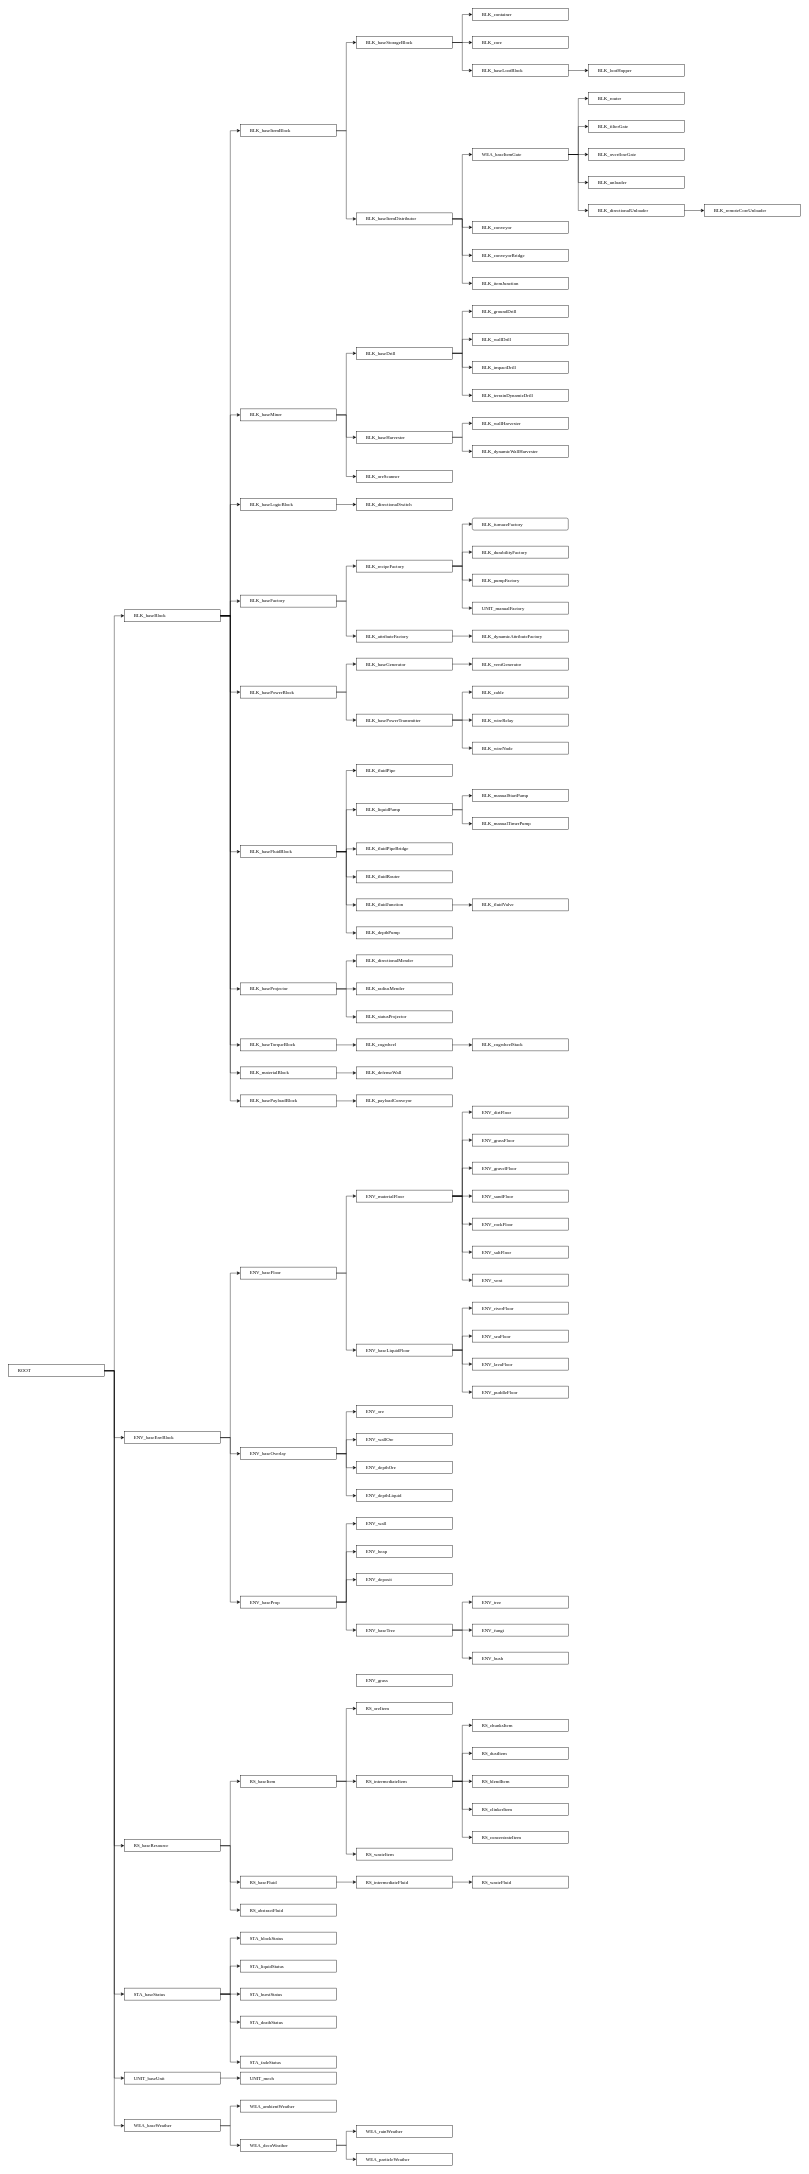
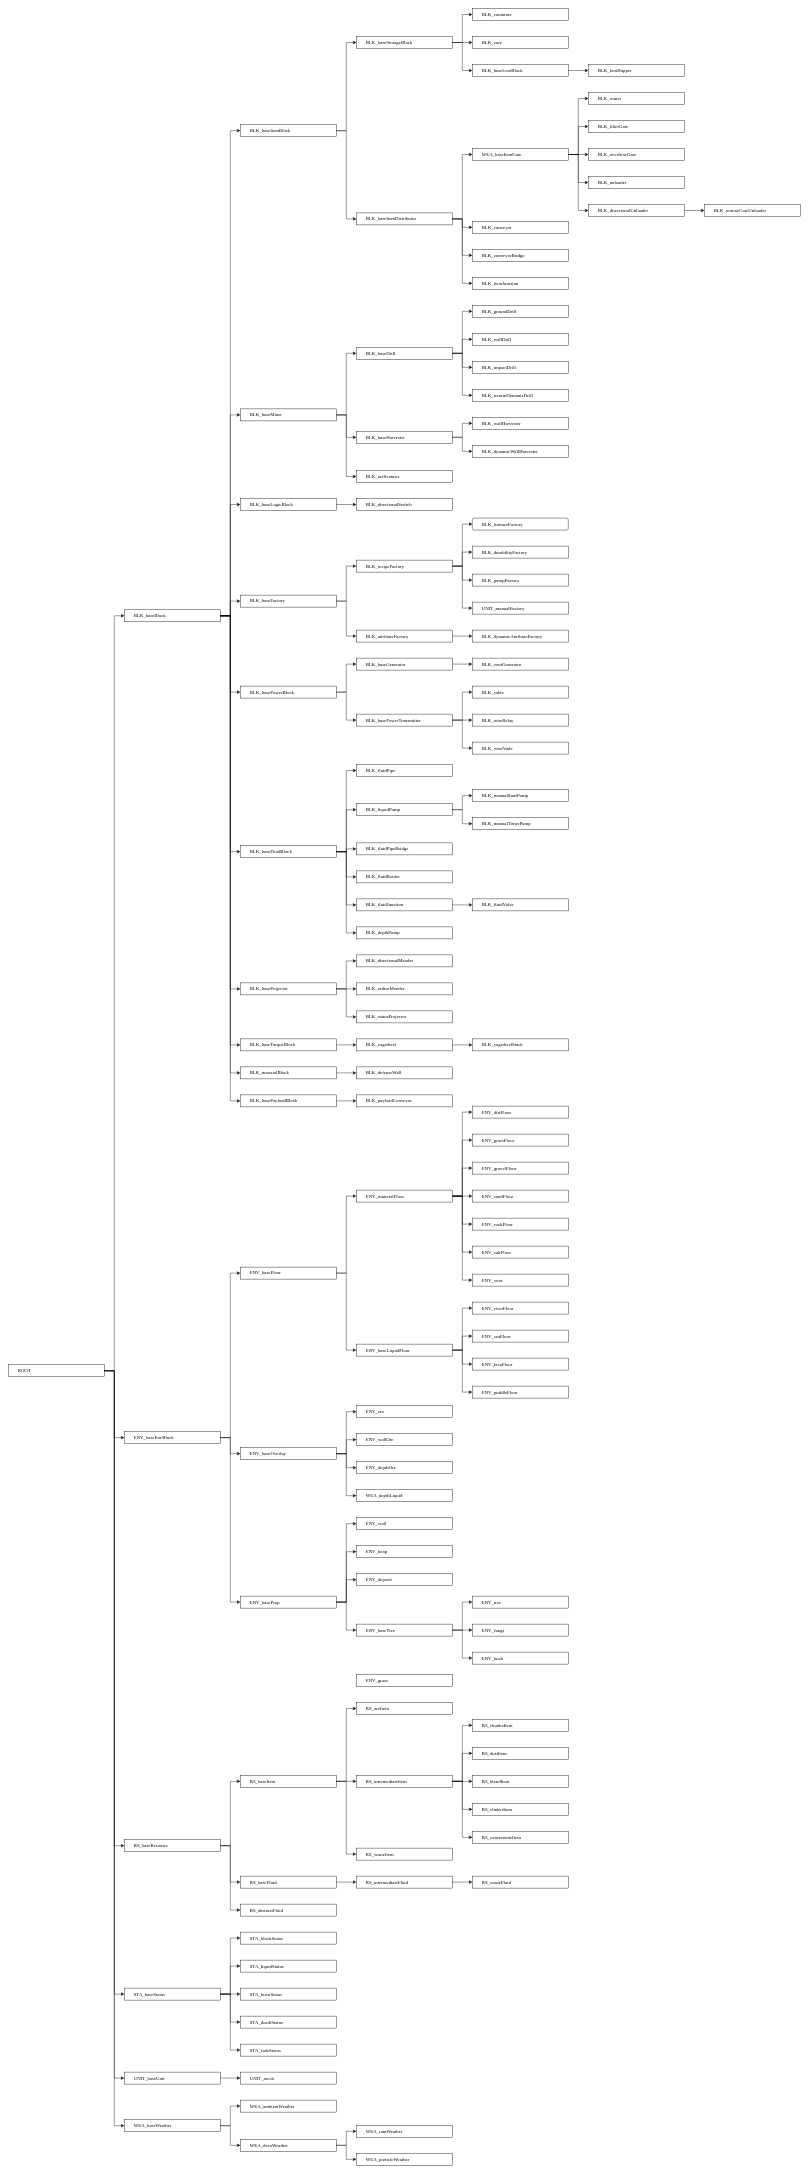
node "ENV_depthLiquid": label "ENV_depthLiquid" -> "WEA_depthLiquid"
node "STA_fadeStatus": moved (288, 2062) -> (288, 2050)
